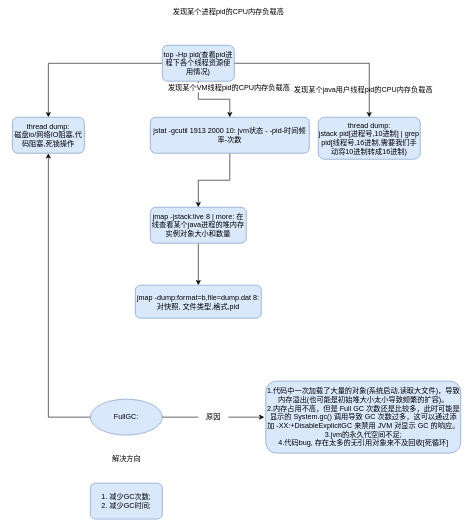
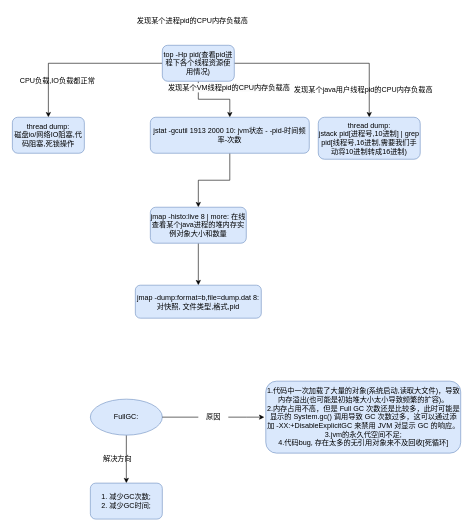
node "发现某个进程pid的CPU内存负载高": moved (228, 12) -> (192, 21)
node "CPU负载,IO负载都正常": added
node "jmap -jstack:live 8 | more: 在线查看某个java进程的堆内存实例对象大小和数量": label "jmap -jstack:live 8 | more: 在线查看某个java进程的堆内存实例对象大小和数量" -> "jmap -histo:live 8 | more: 在线查看某个java进程的堆内存实例对象大小和数量"
edge "FullGC:" -> "thread dump: 磁盘io/网络IO阻塞,代码阻塞,死锁操作": now "FullGC:" -> "1. 减少GC次数; 2. 减少GC时间;"
node "解决方向": moved (126, 459) -> (117, 459)
